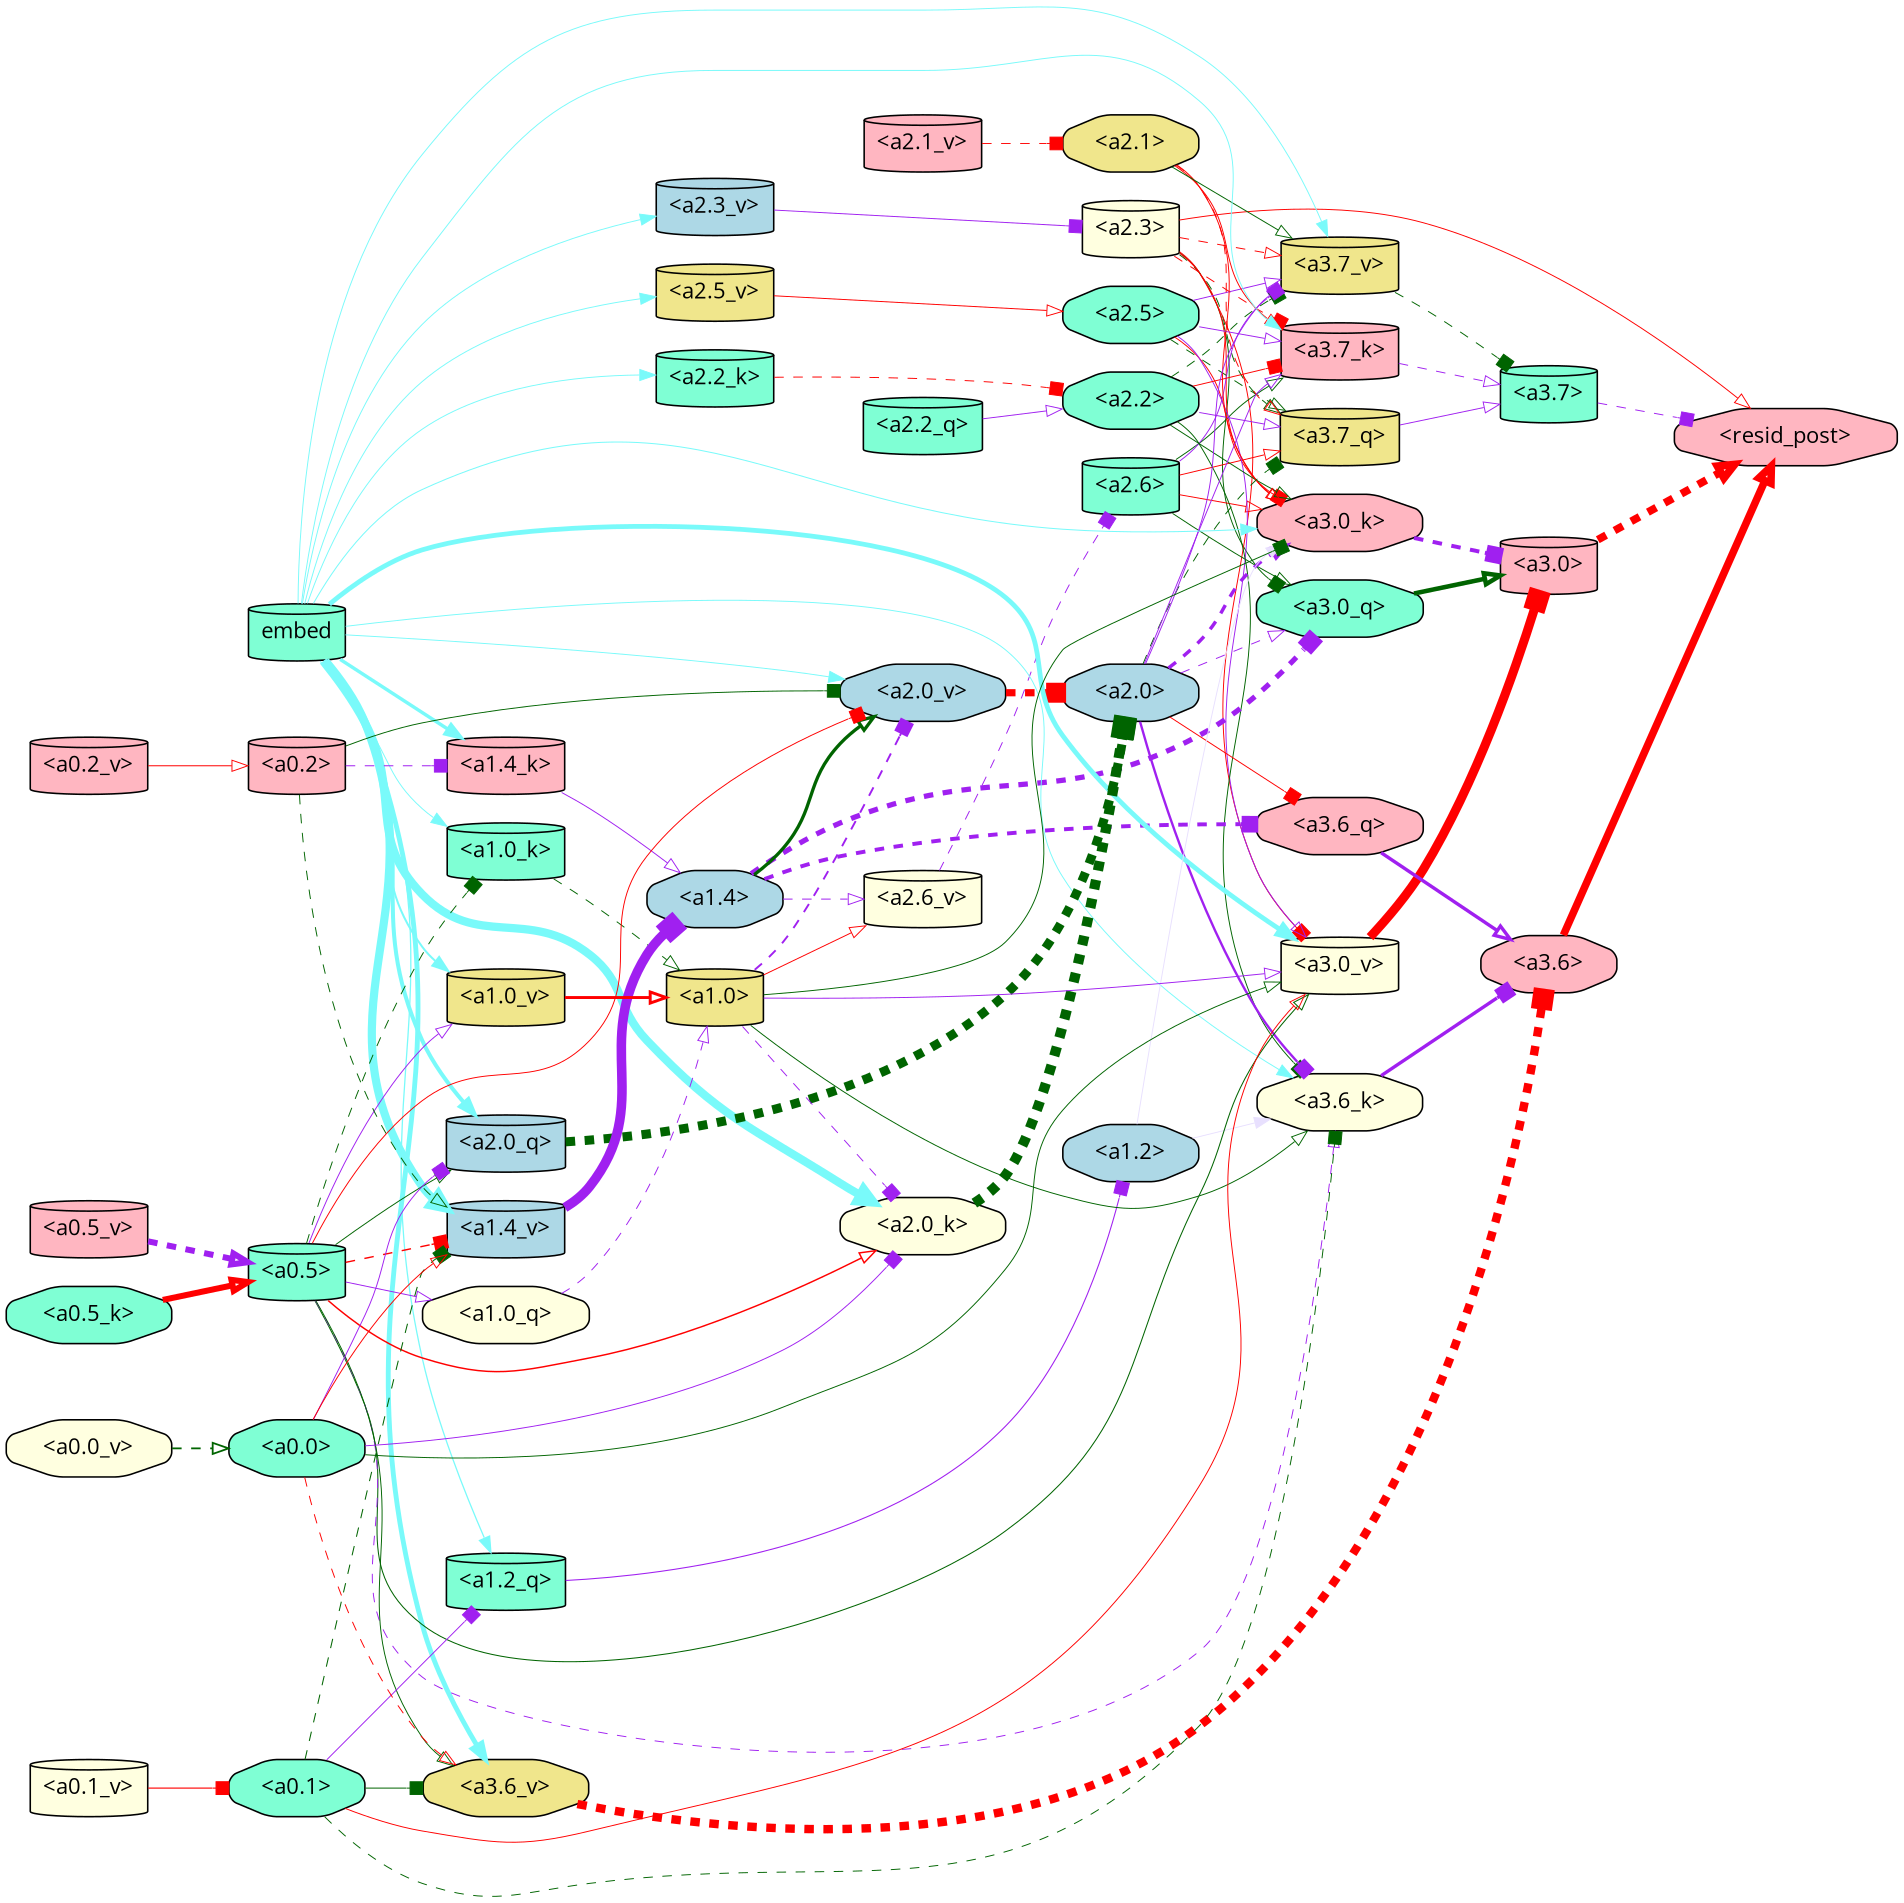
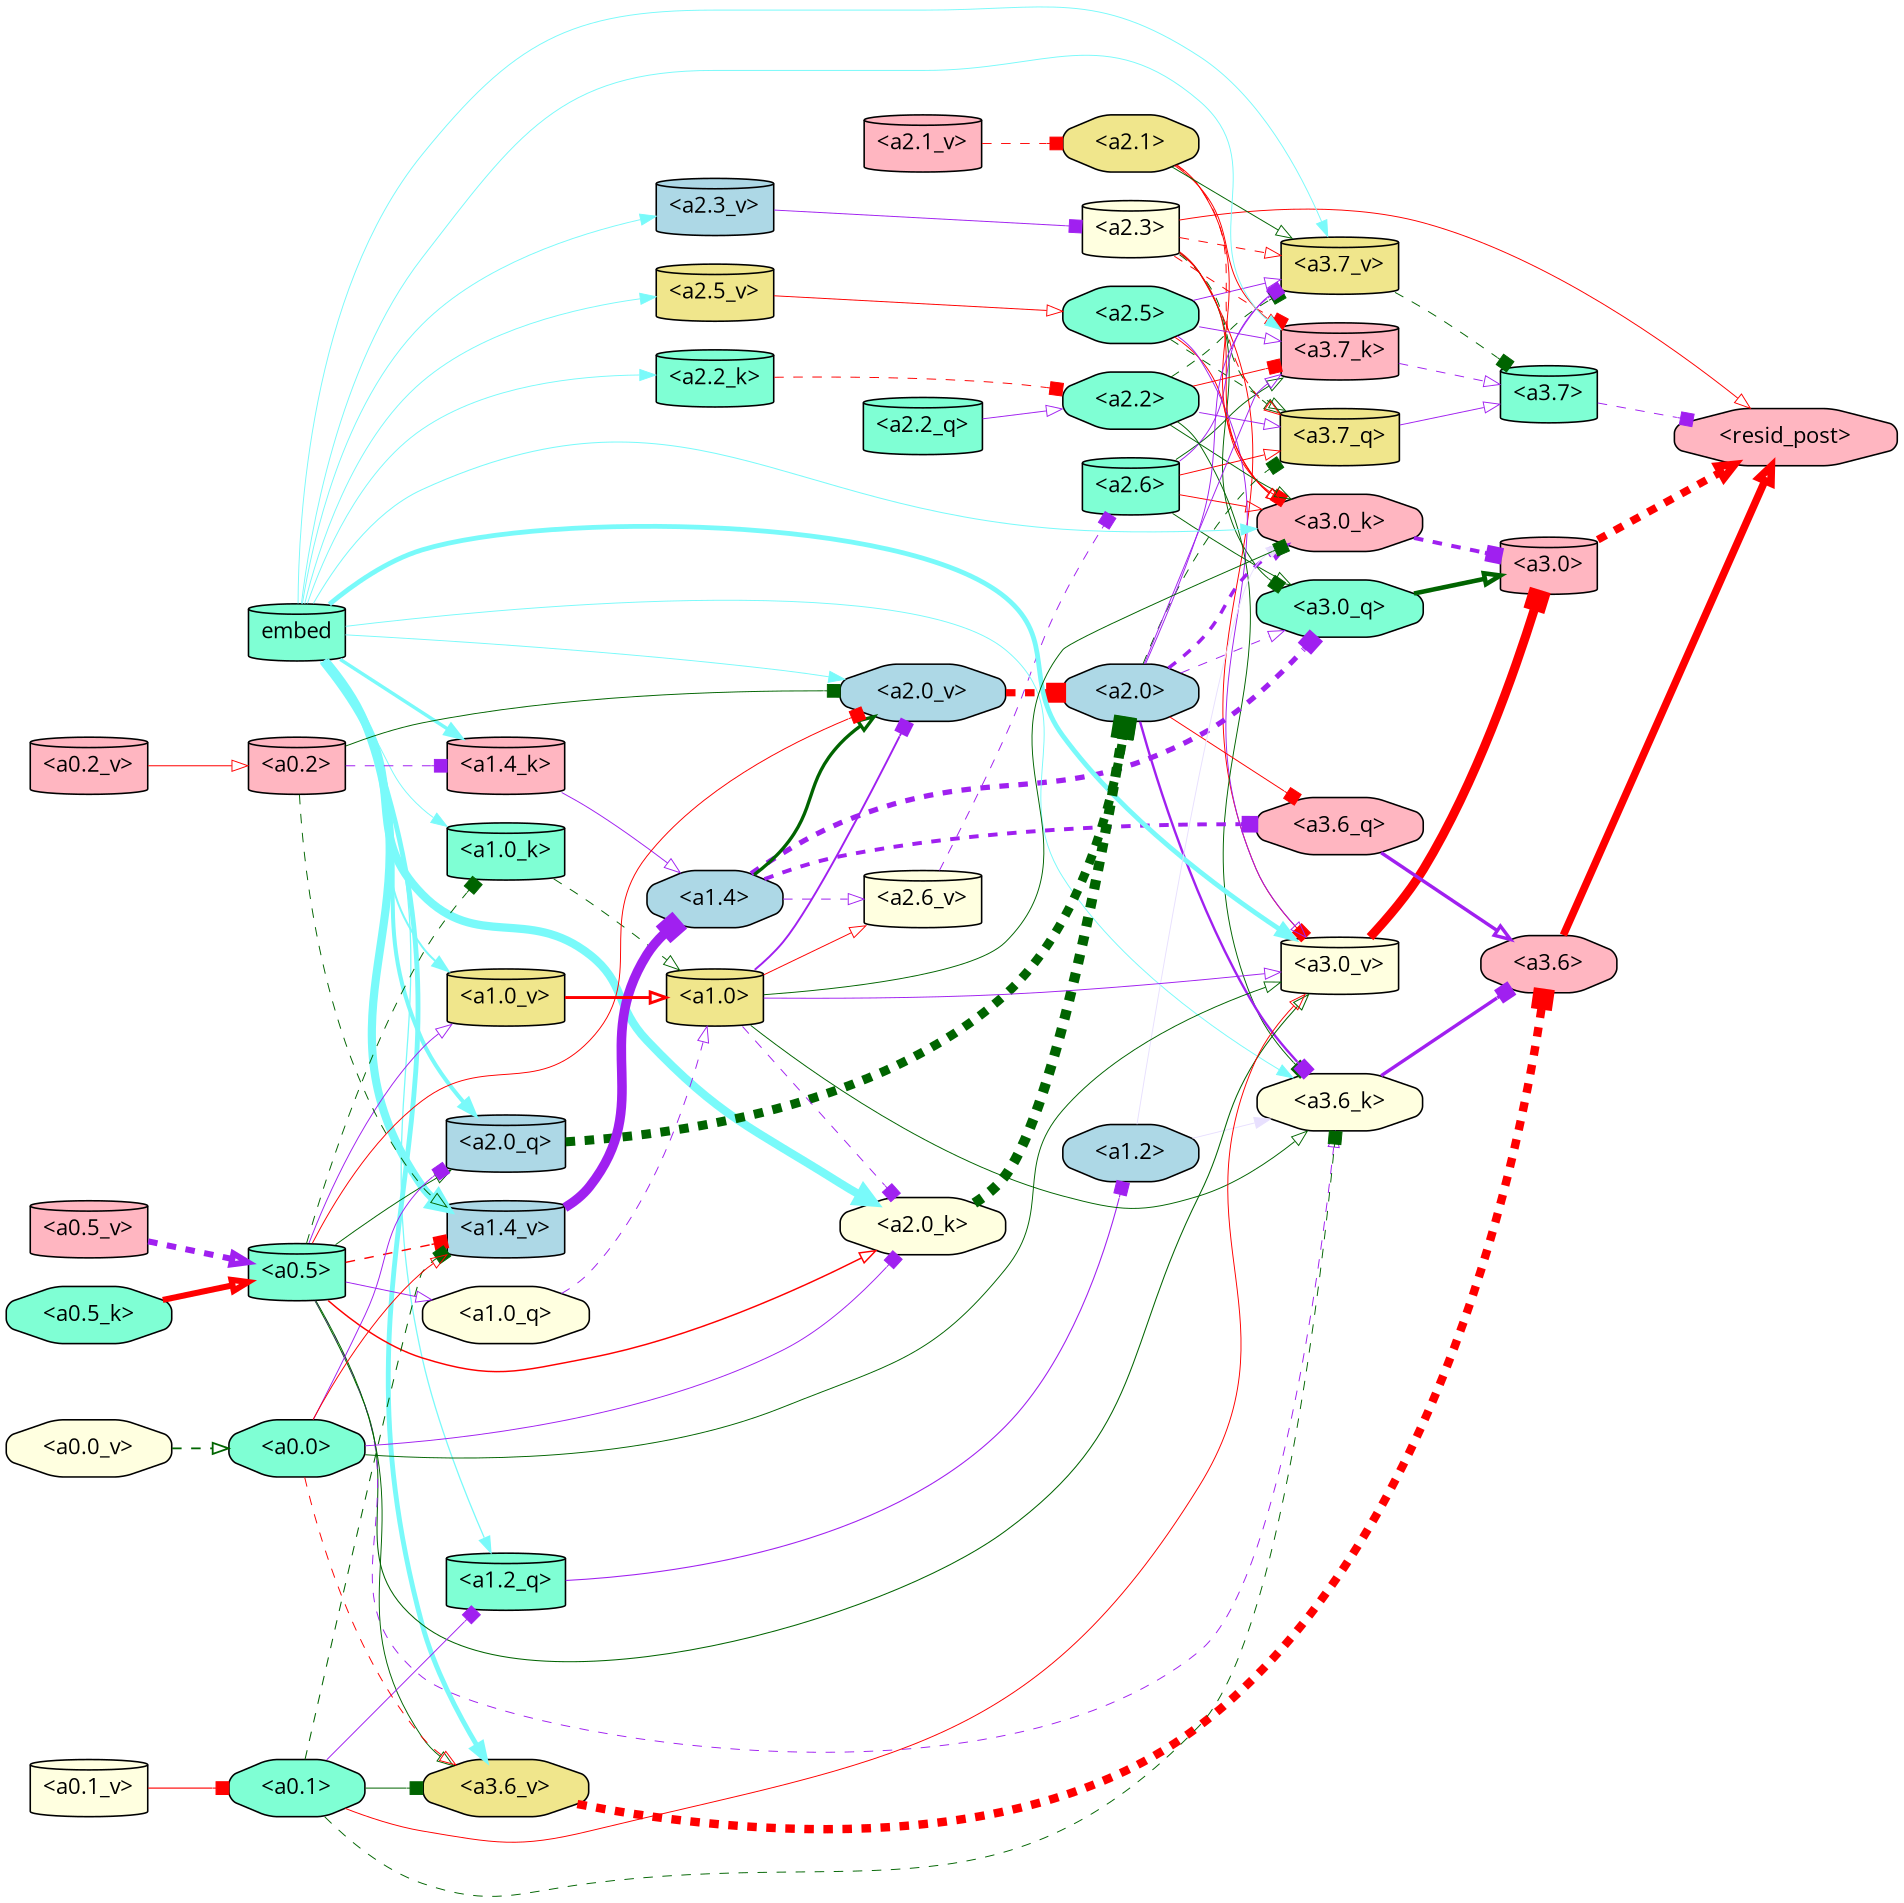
edge "<a1.0>" -> "<a2.0_v>": style dashed -> solid
